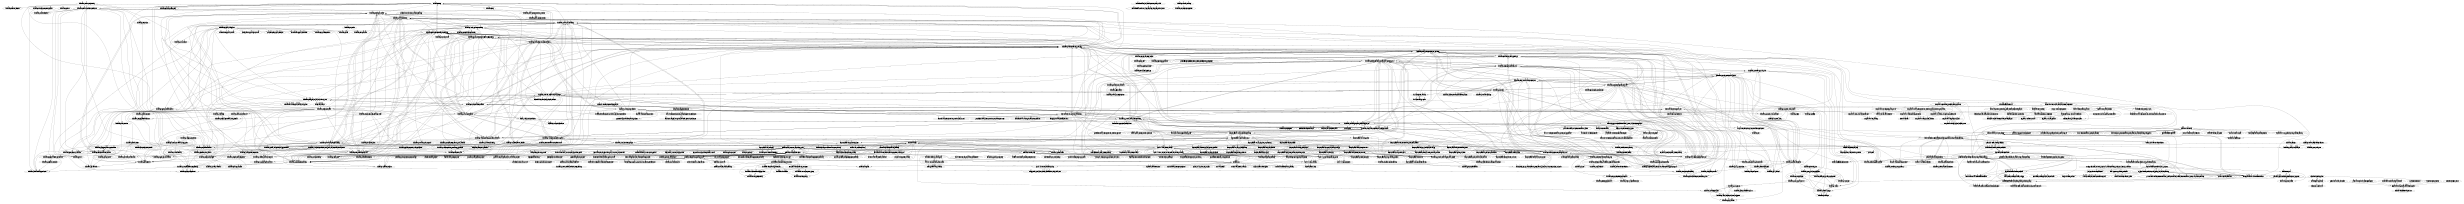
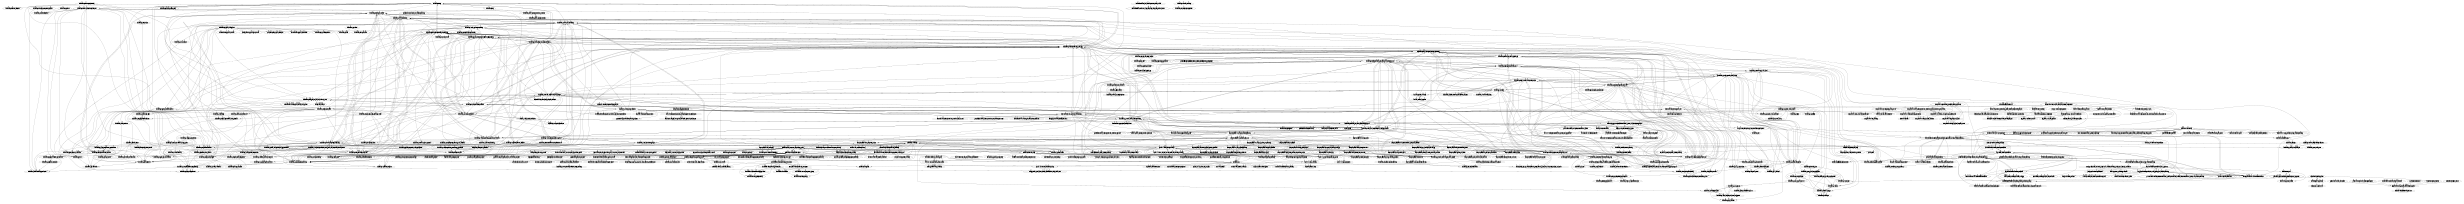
node "resume/roadmaps": label "resume/roadmaps" -> "codebasics/roadmaps"
